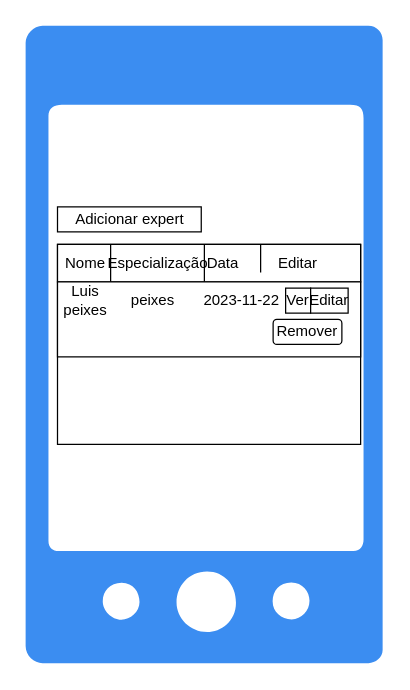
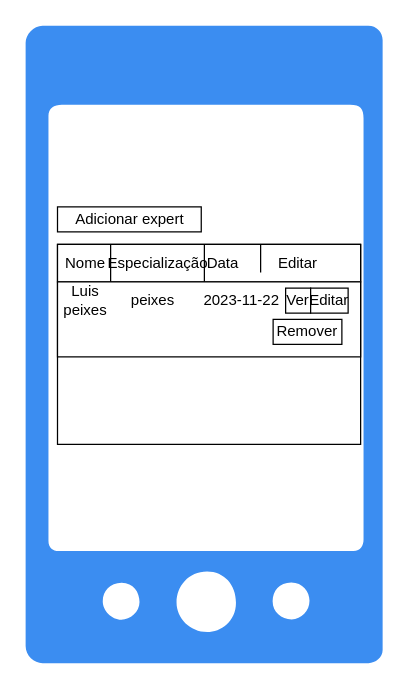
node "Remover": shape rounded rectangle -> rectangle
